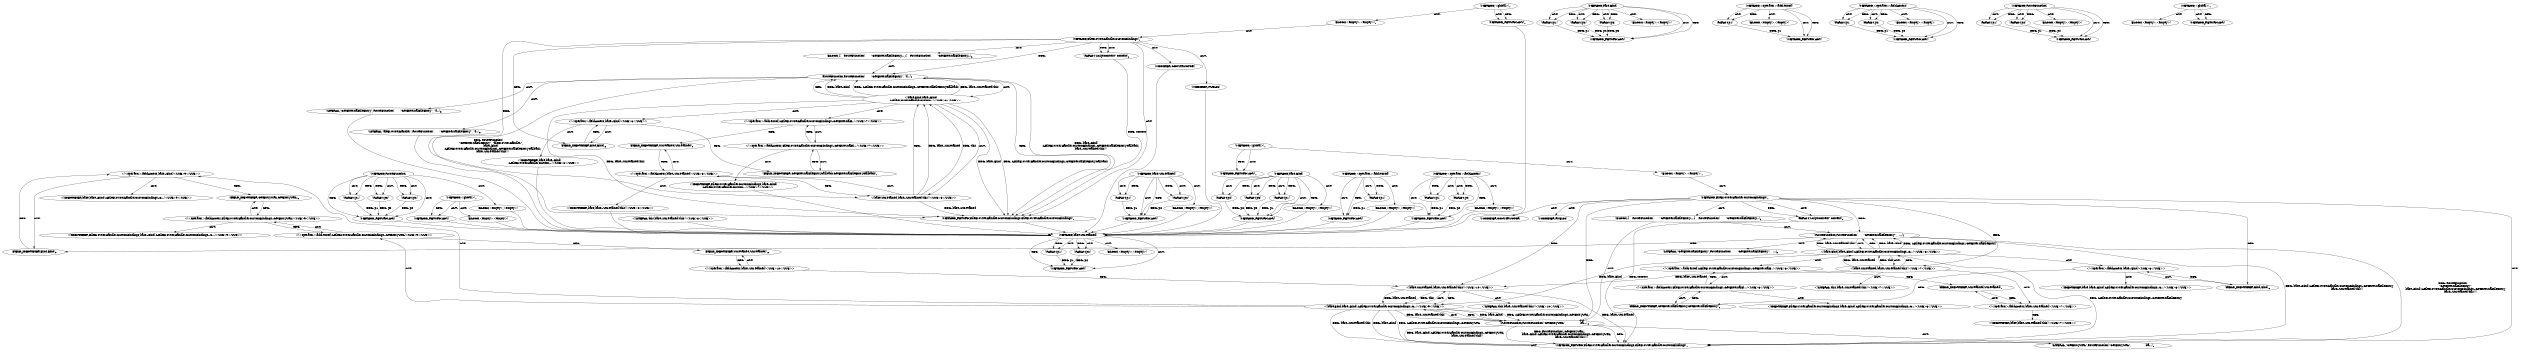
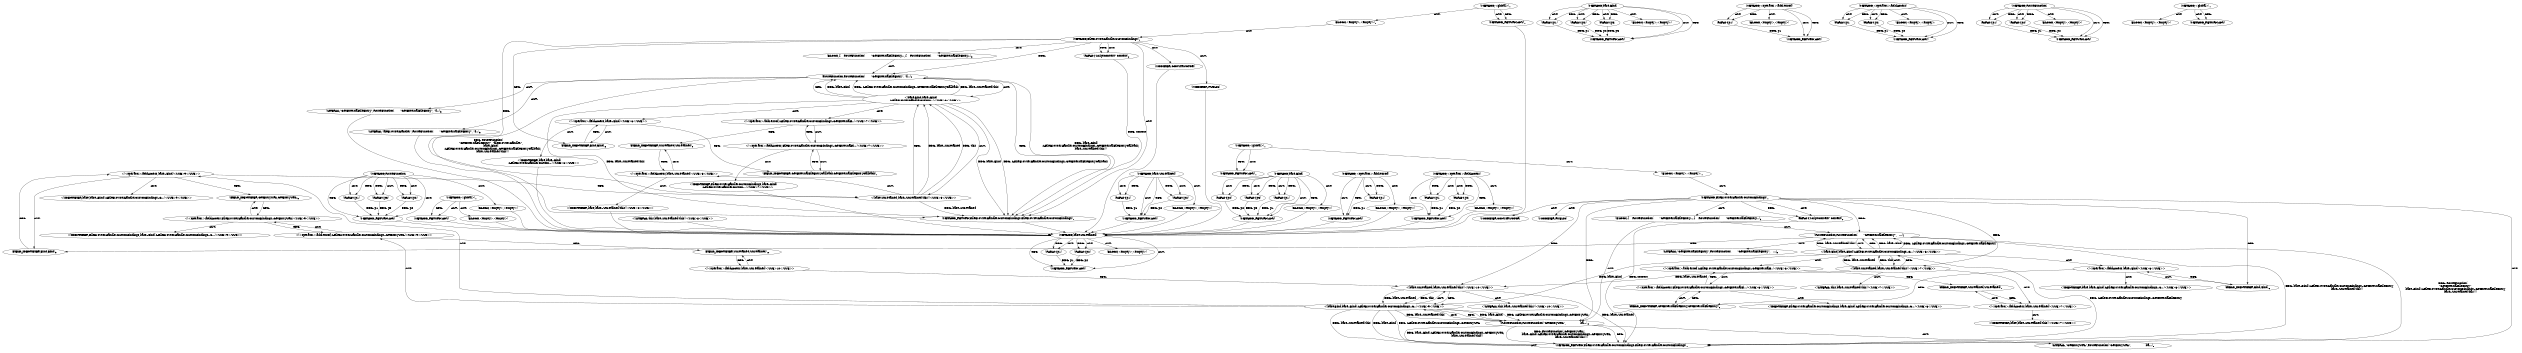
edge "<(<operator>.fieldAccess,base::Unretained)<SUB>8</SUB>>" -> "<(base.Unretained,base::Unretained(this))<SUB>8</SUB>>": now "<(<operator>.fieldAccess,base::Bind)<SUB>9</SUB>>" -> "<(base.Unretained,base::Unretained(this))<SUB>8</SUB>>"
edge "<(<operator>.fieldAccess,base::Unretained)<SUB>7</SUB>>" -> "<(IDENTIFIER,base,base::Unretained(this))<SUB>7</SUB>>": label "CFG: " -> "AST: "
